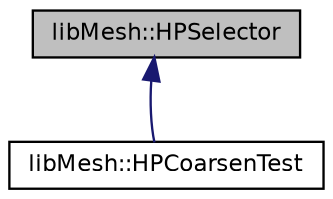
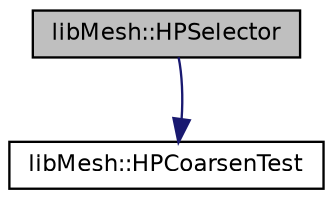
edge "libMesh::HPCoarsenTest" -> "libMesh::HPSelector": reversed
